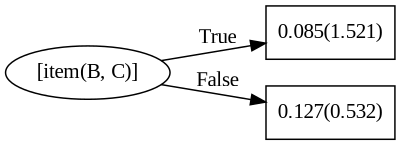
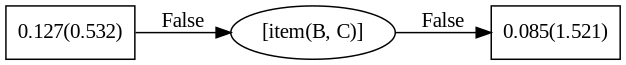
edge "[item(B, C)]" -> "0.085(1.521)": label "True" -> "False"
edge "[item(B, C)]" -> "0.127(0.532)": reversed
